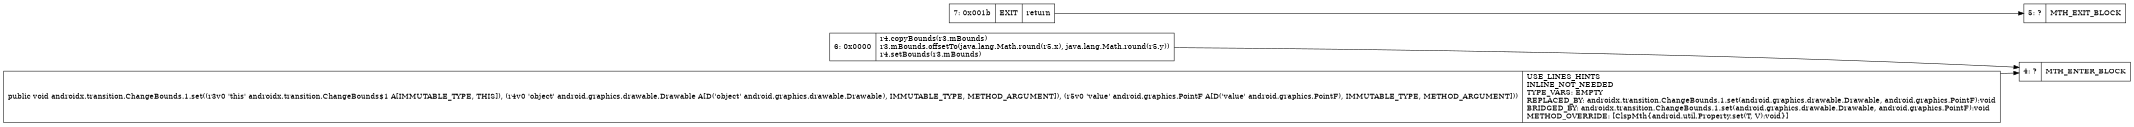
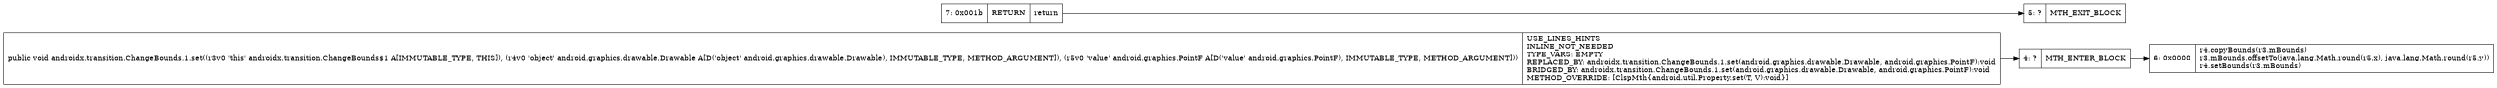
node "7: 0x001b": text "EXIT" -> "RETURN"
edge "6: 0x0000" -> "4: ?": reversed
